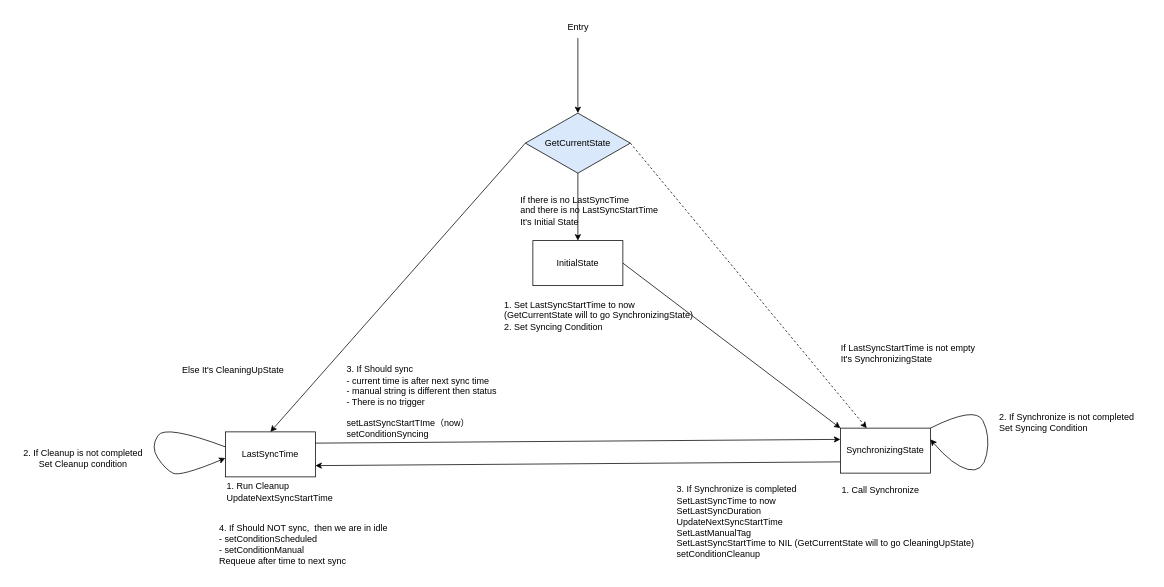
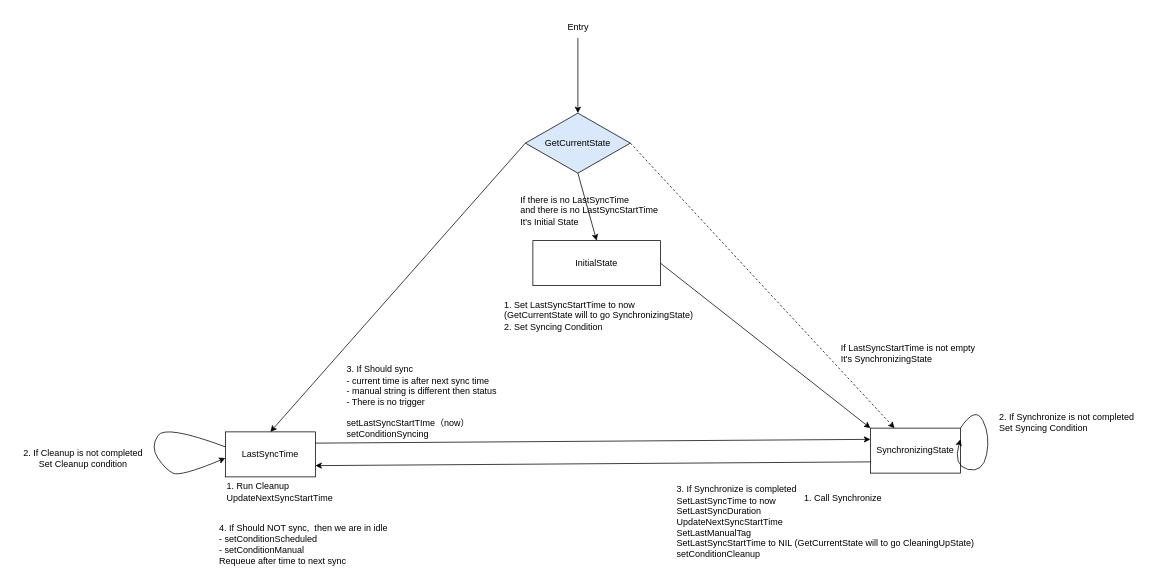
node "InitialState": size 90x45 -> 128x45
node "Else It's CleaningUpState": removed
node "SynchronizingState": moved (885, 450) -> (915, 450)
node "1. Call Synchronize": moved (889, 495) -> (852, 503)
